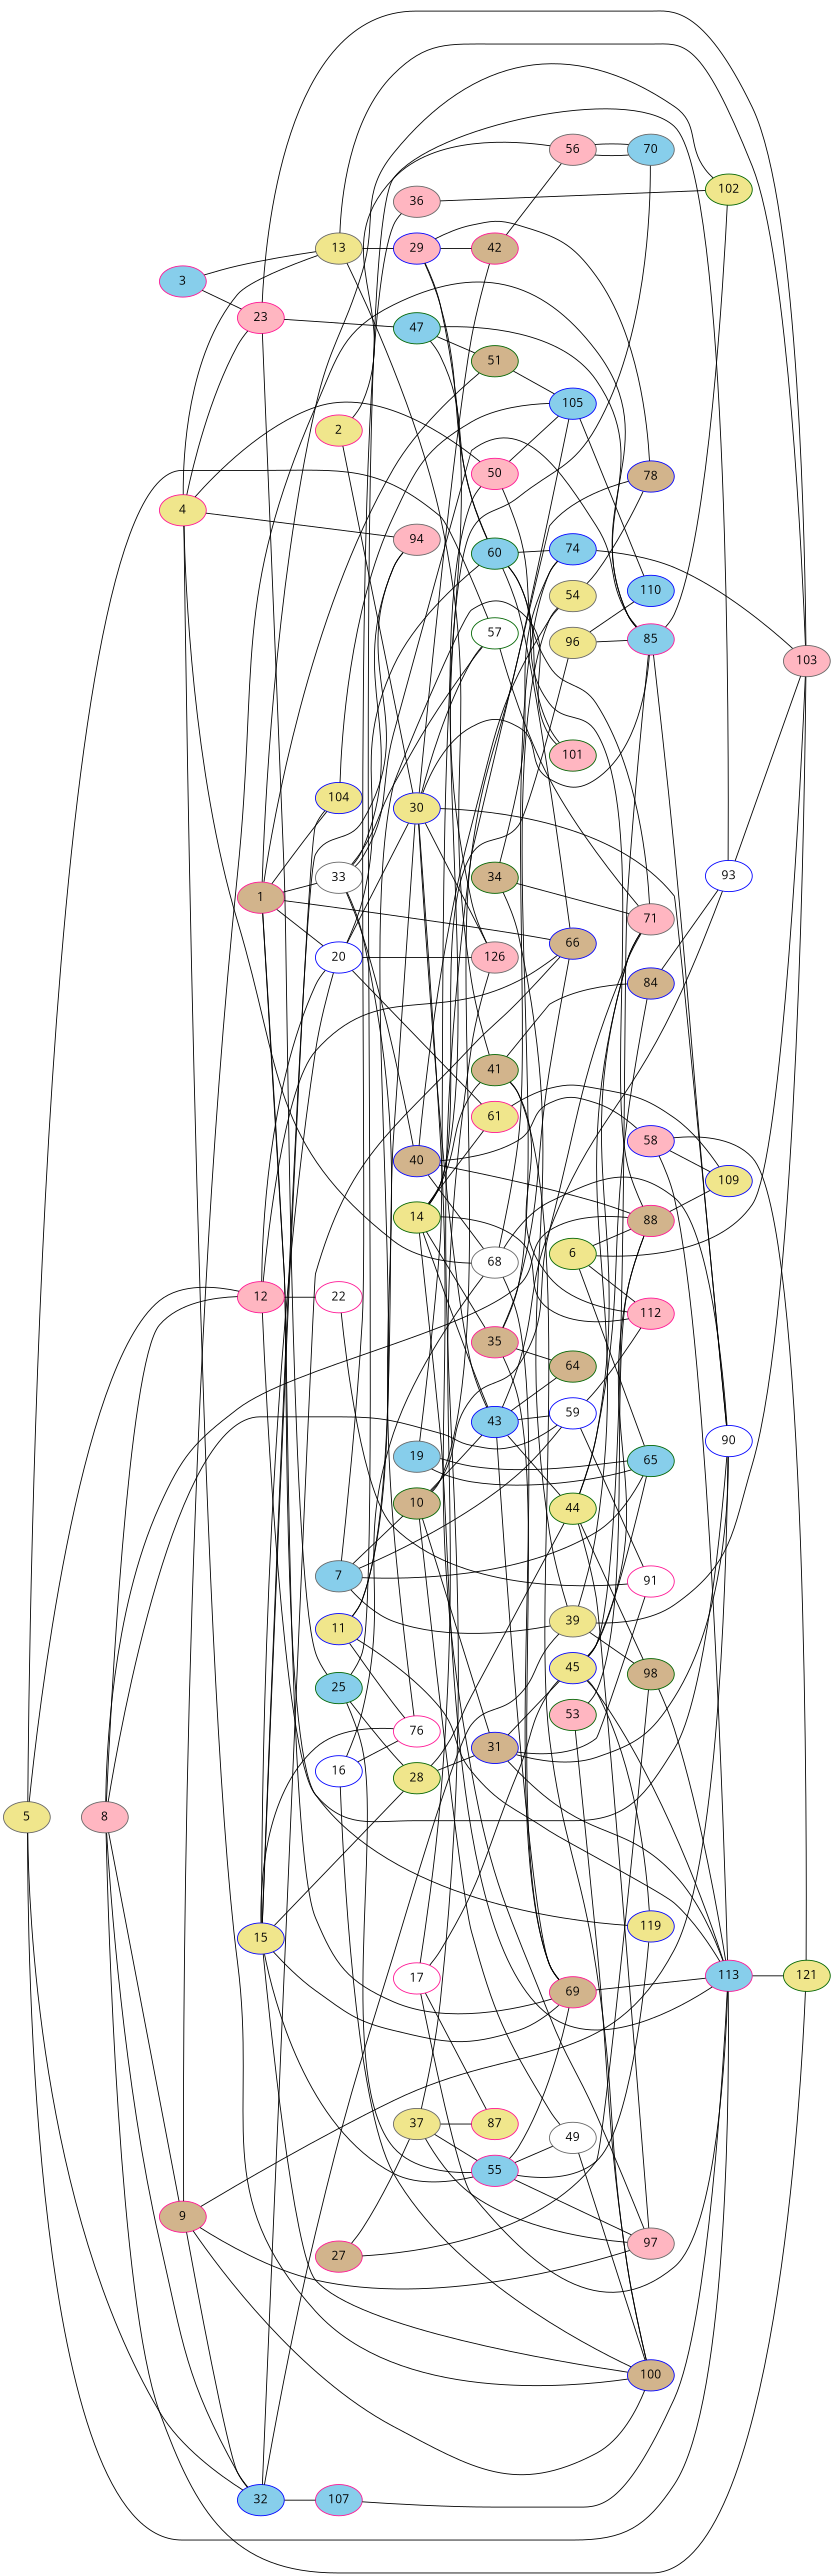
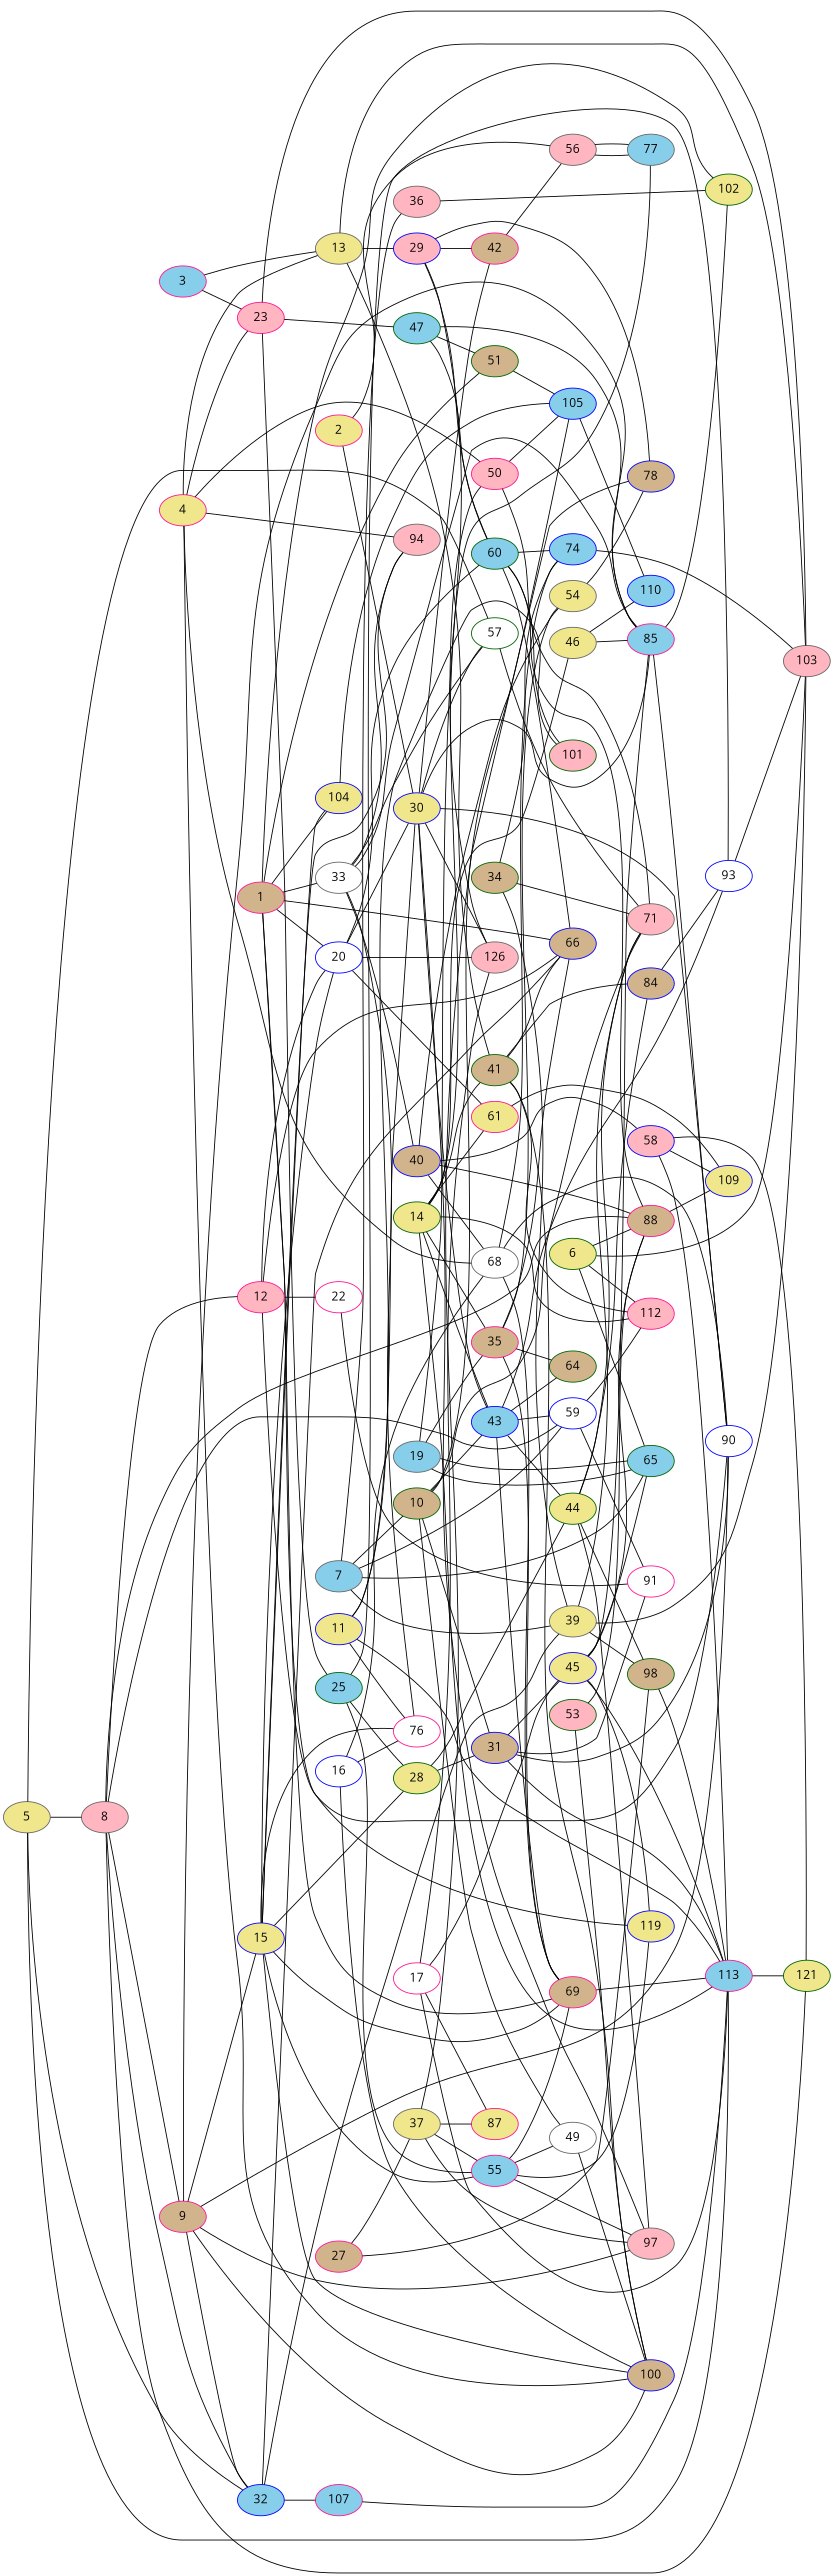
node "70": label "70" -> "77"
node "96": label "96" -> "46"
edge "66" -- "41": added
edge "35" -- "19": added
edge "12" -- "5": now "8" -- "5"
edge "15" -- "9": added
